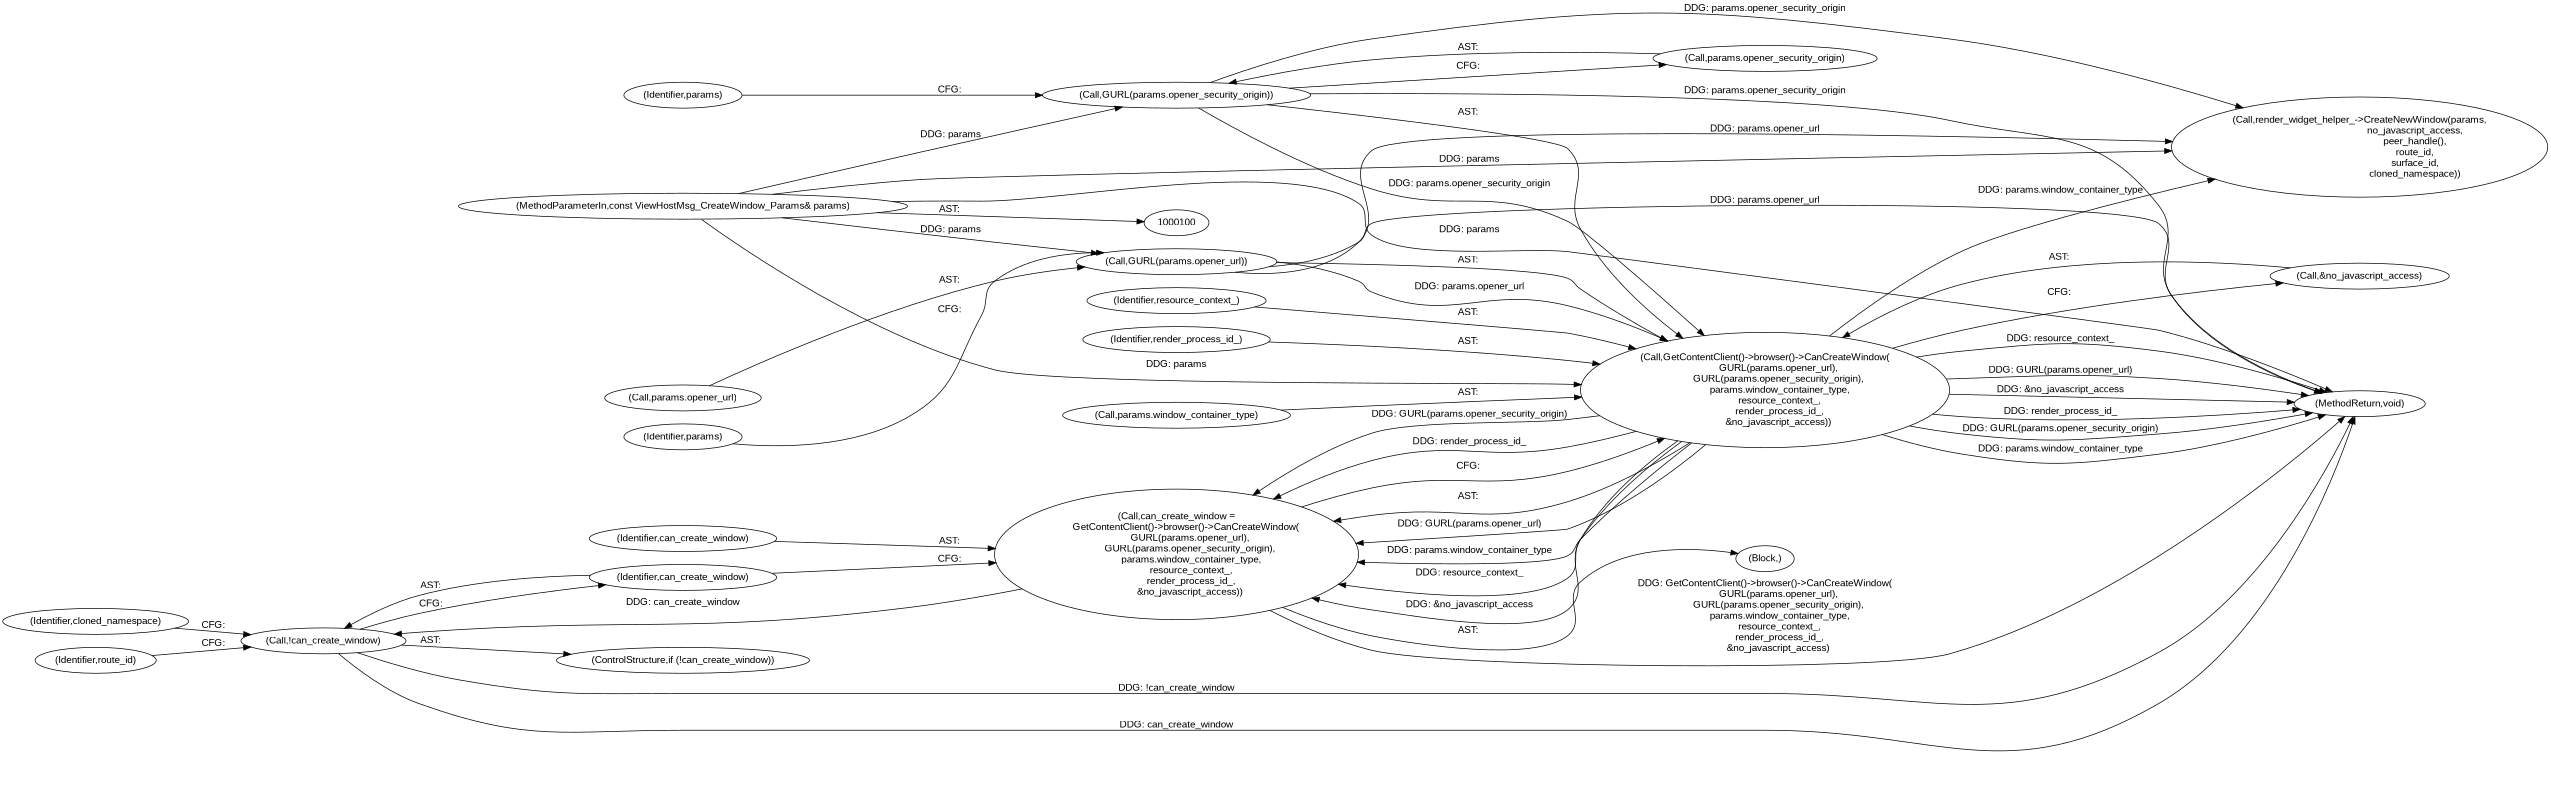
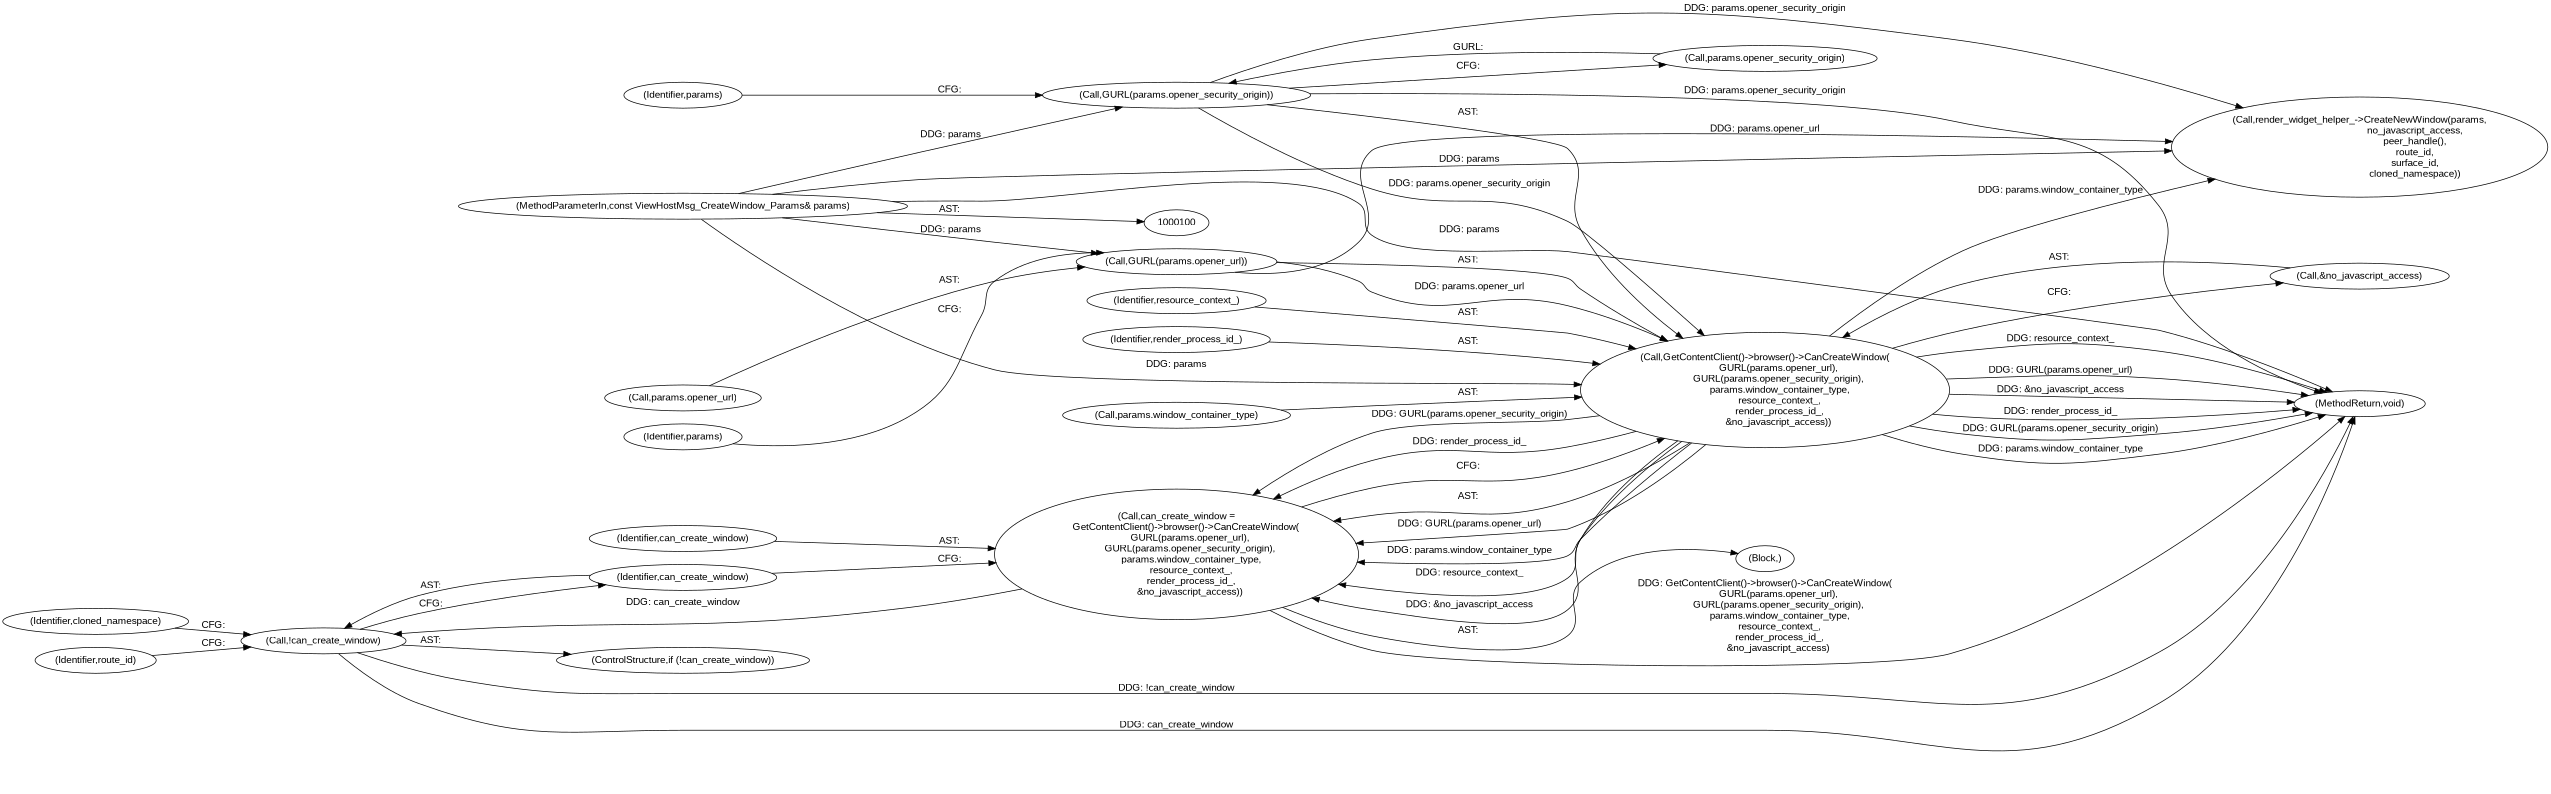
edge "(Call,params.opener_security_origin)" -> "(Call,GURL(params.opener_security_origin))": label "AST: " -> "GURL: "
edge "(Call,GURL(params.opener_url))" -> "(MethodReturn,void)": removed, label "DDG: params.opener_url"
